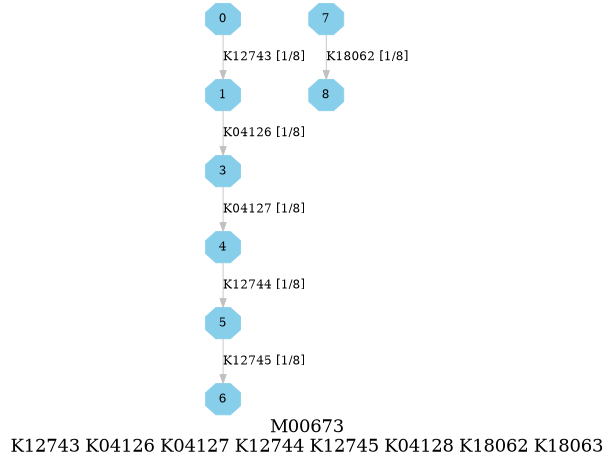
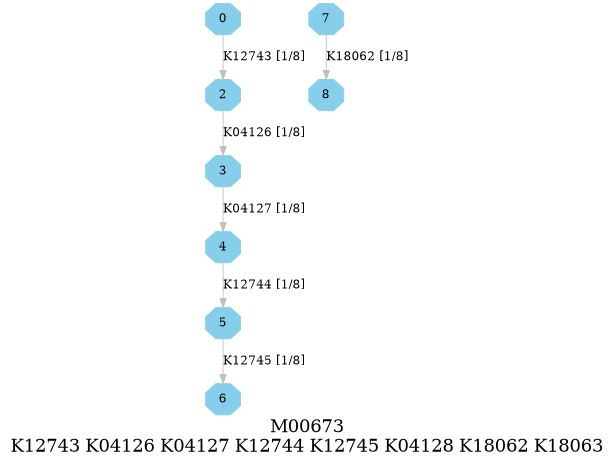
node "1": label "1" -> "2"
